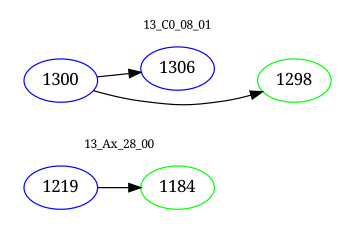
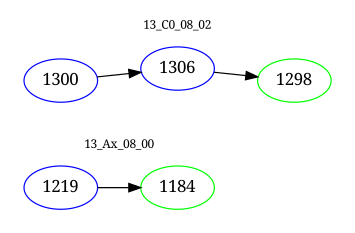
cluster "13_C0_08_01": label "13_C0_08_01" -> "13_C0_08_02"
edge "1300" -> "1298": now "1306" -> "1298"
cluster "13_Ax_28_00": label "13_Ax_28_00" -> "13_Ax_08_00"
